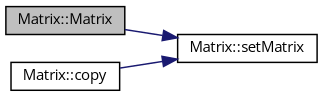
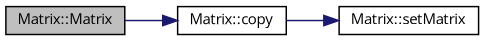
edge "Matrix::Matrix" -> "Matrix::setMatrix": now "Matrix::Matrix" -> "Matrix::copy"
